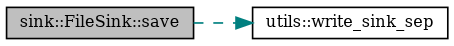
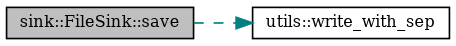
node "utils::write_sink_sep": label "utils::write_sink_sep" -> "utils::write_with_sep"
